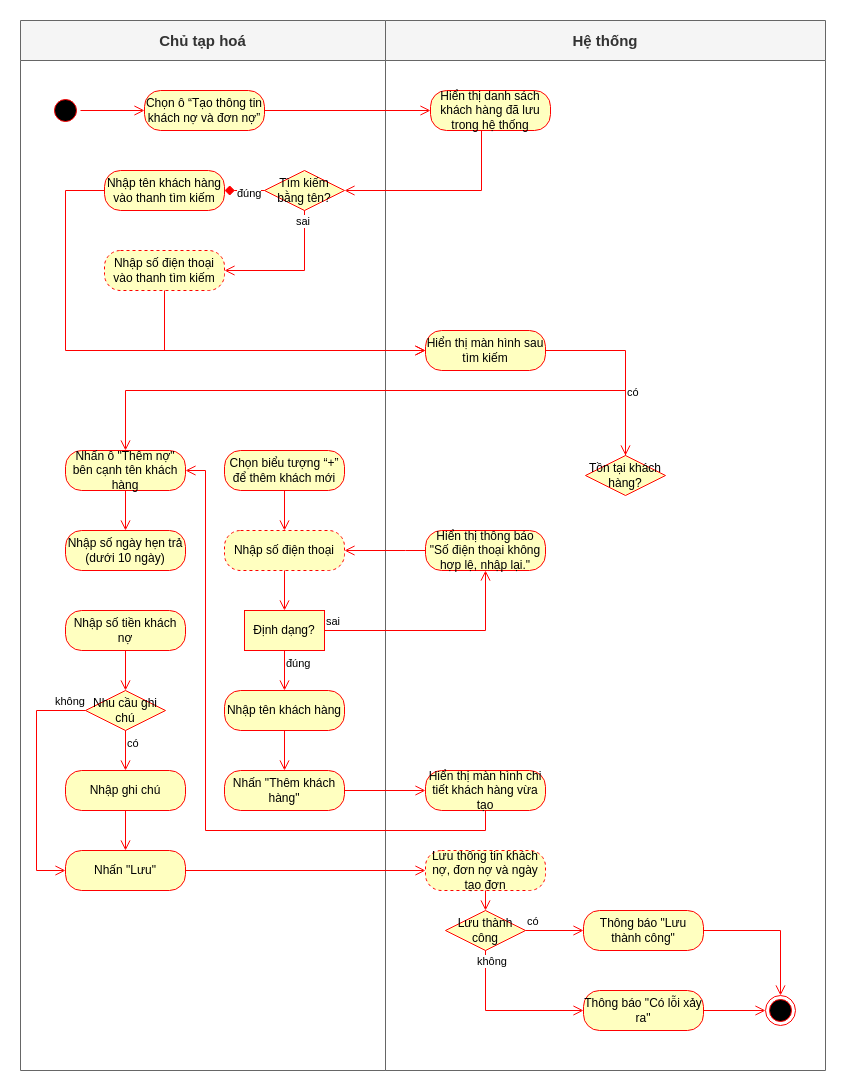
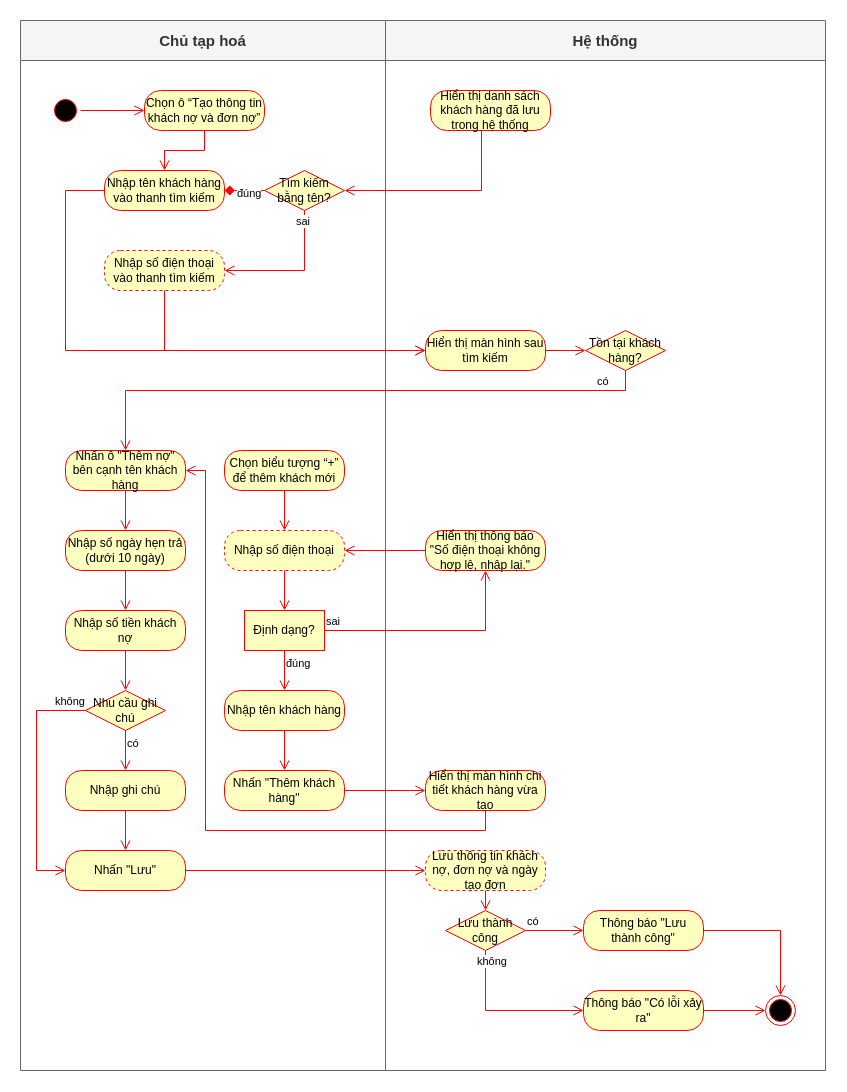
edge "Chọn ô “Tạo thông tin khách nợ và đơn nợ”" -> "Hiển thị danh sách khách hàng đã lưu trong hệ thống": now "Chọn ô “Tạo thông tin khách nợ và đơn nợ”" -> "Nhập tên khách hàng vào thanh tìm kiếm"
node "Tồn tại khách hàng?": moved (626, 476) -> (626, 351)
edge "Nhập số ngày hẹn trả (dưới 10 ngày)" -> "Nhập số tiền khách nợ": added
